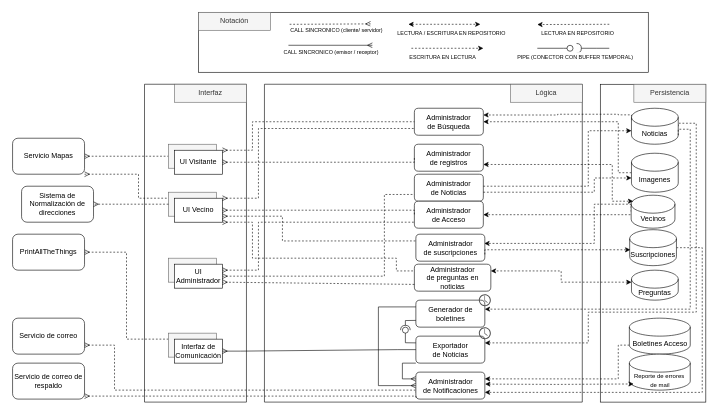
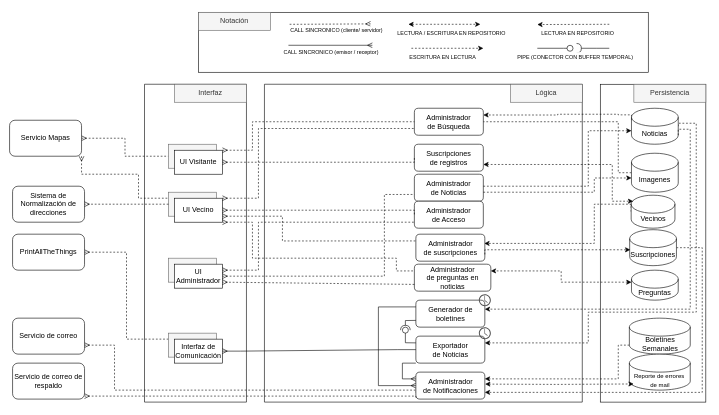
edge "Imagenes" -> "Administrador de Búsqueda": arrowhead classic -> none
node "Servicio Mapas": moved (48, 156) -> (45, 138)
node "Administrador de registros": label "Administrador de registros" -> "Suscripciones de registros"
node "Sistema de Normalización de direcciones": moved (57, 204) -> (48, 204)
edge "Vecinos" -> "Administrador de Acceso": removed
node "Boletines Acceso": label "Boletines Acceso" -> "Boletines Semanales"
